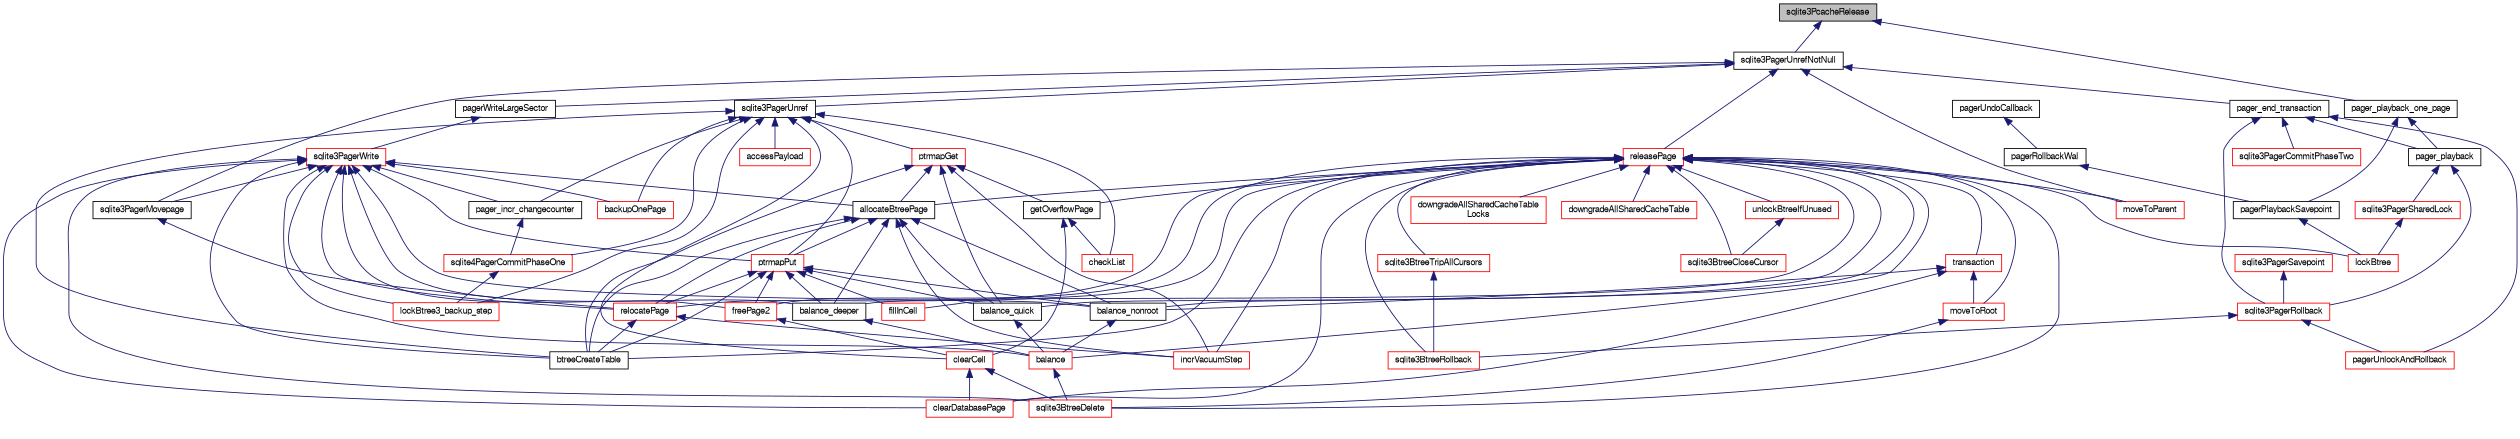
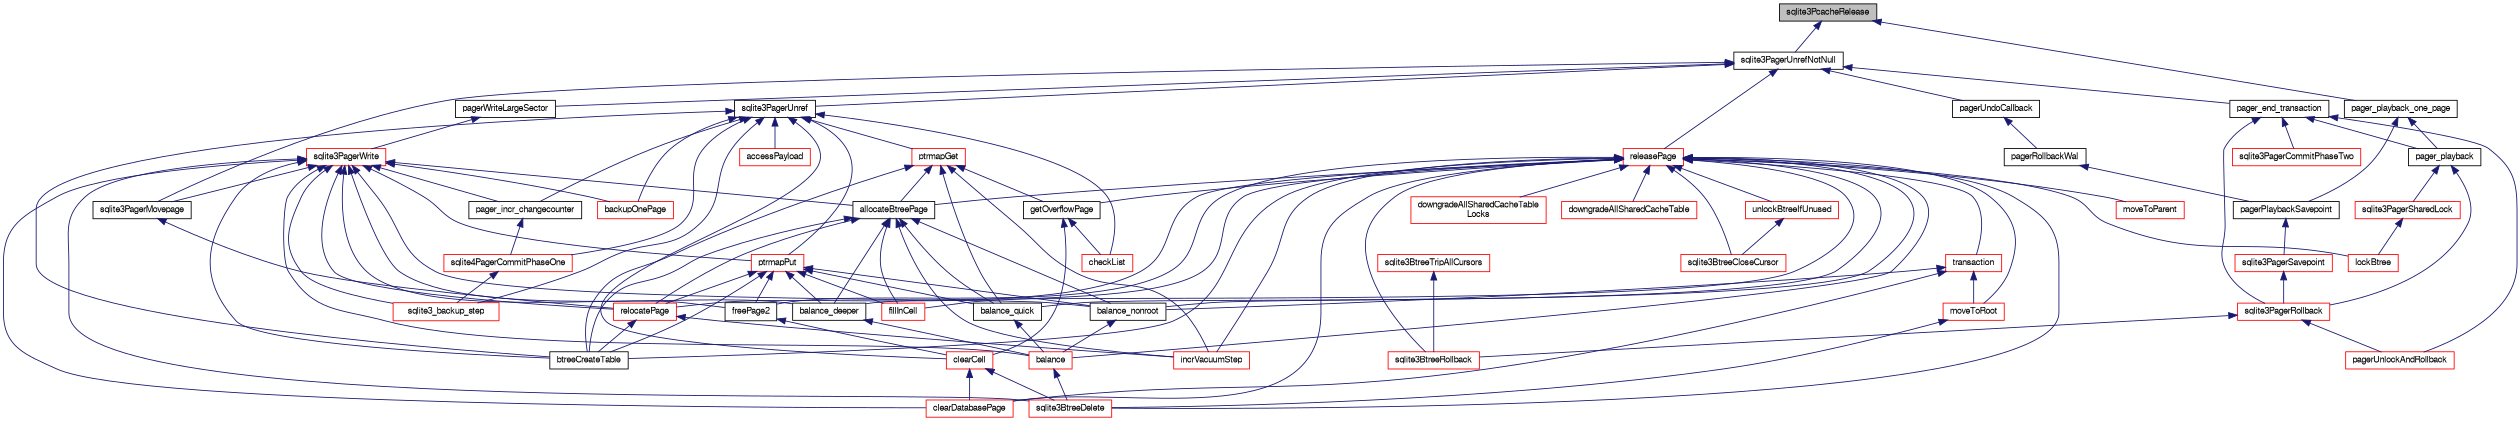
edge "moveToParent" -> "sqlite3PagerUnrefNotNull": now "pagerUndoCallback" -> "sqlite3PagerUnrefNotNull"
edge "sqlite3BtreeTripAllCursors" -> "releasePage": removed
edge "ptrmapPut" -> "allocateBtreePage": now "fillInCell" -> "allocateBtreePage"
edge "lockBtree" -> "pagerPlaybackSavepoint": now "sqlite3PagerSavepoint" -> "pagerPlaybackSavepoint"
node "lockBtree3_backup_step": label "lockBtree3_backup_step" -> "sqlite3_backup_step"
node "freePage2": color red -> black
